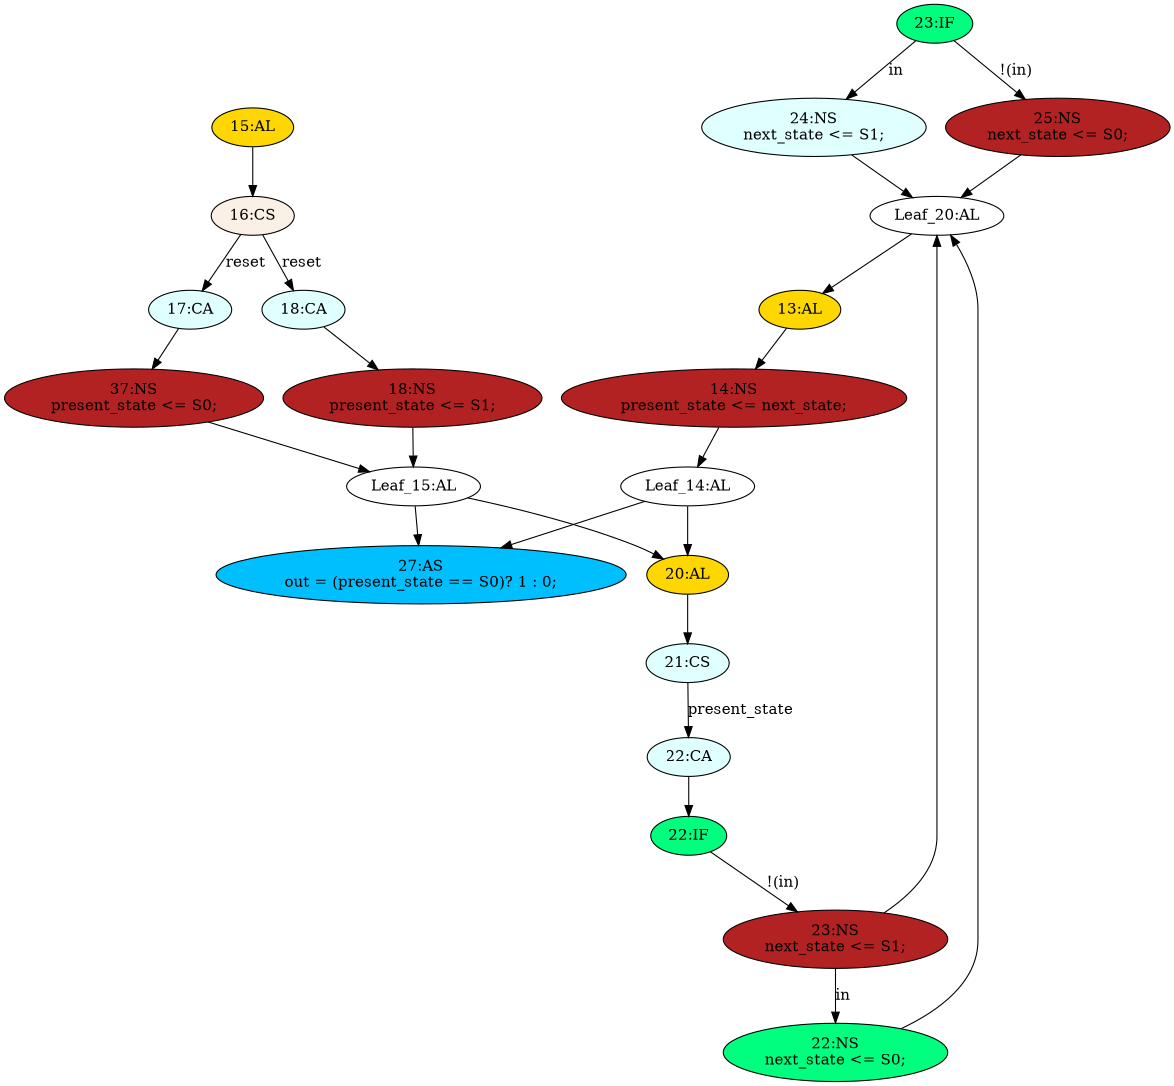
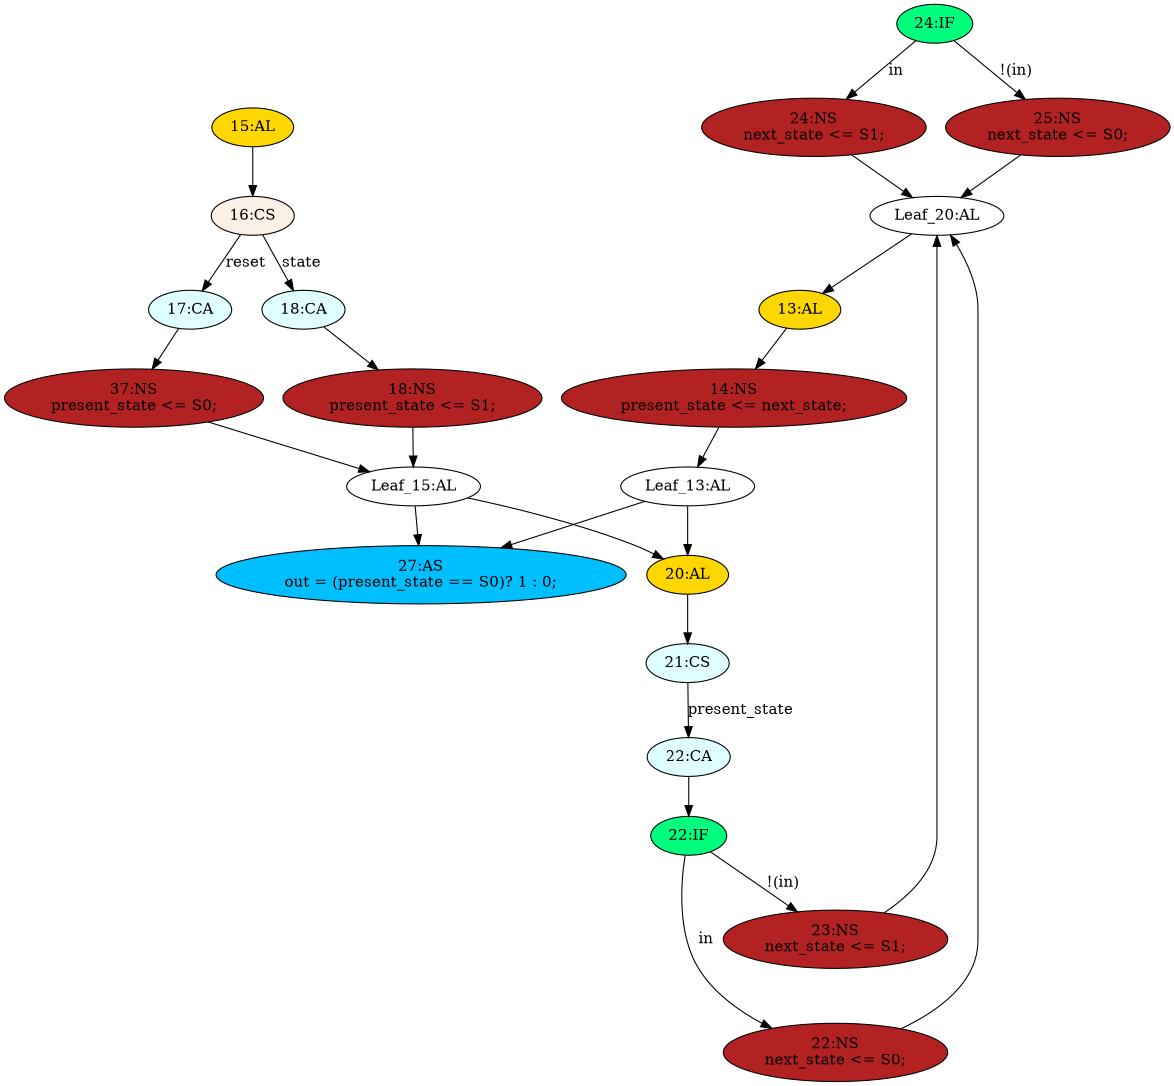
node "23:IF": label "23:IF" -> "24:IF"
node "24:NS next_state <= S1;": fillcolor lightcyan -> firebrick
edge "16:CS" -> "18:CA": label "reset" -> "state"
node "Leaf_14:AL": label "Leaf_14:AL" -> "Leaf_13:AL"
edge "23:NS next_state <= S1;" -> "22:NS next_state <= S0;": now "22:IF" -> "22:NS next_state <= S0;"
node "22:NS next_state <= S0;": fillcolor springgreen -> firebrick
